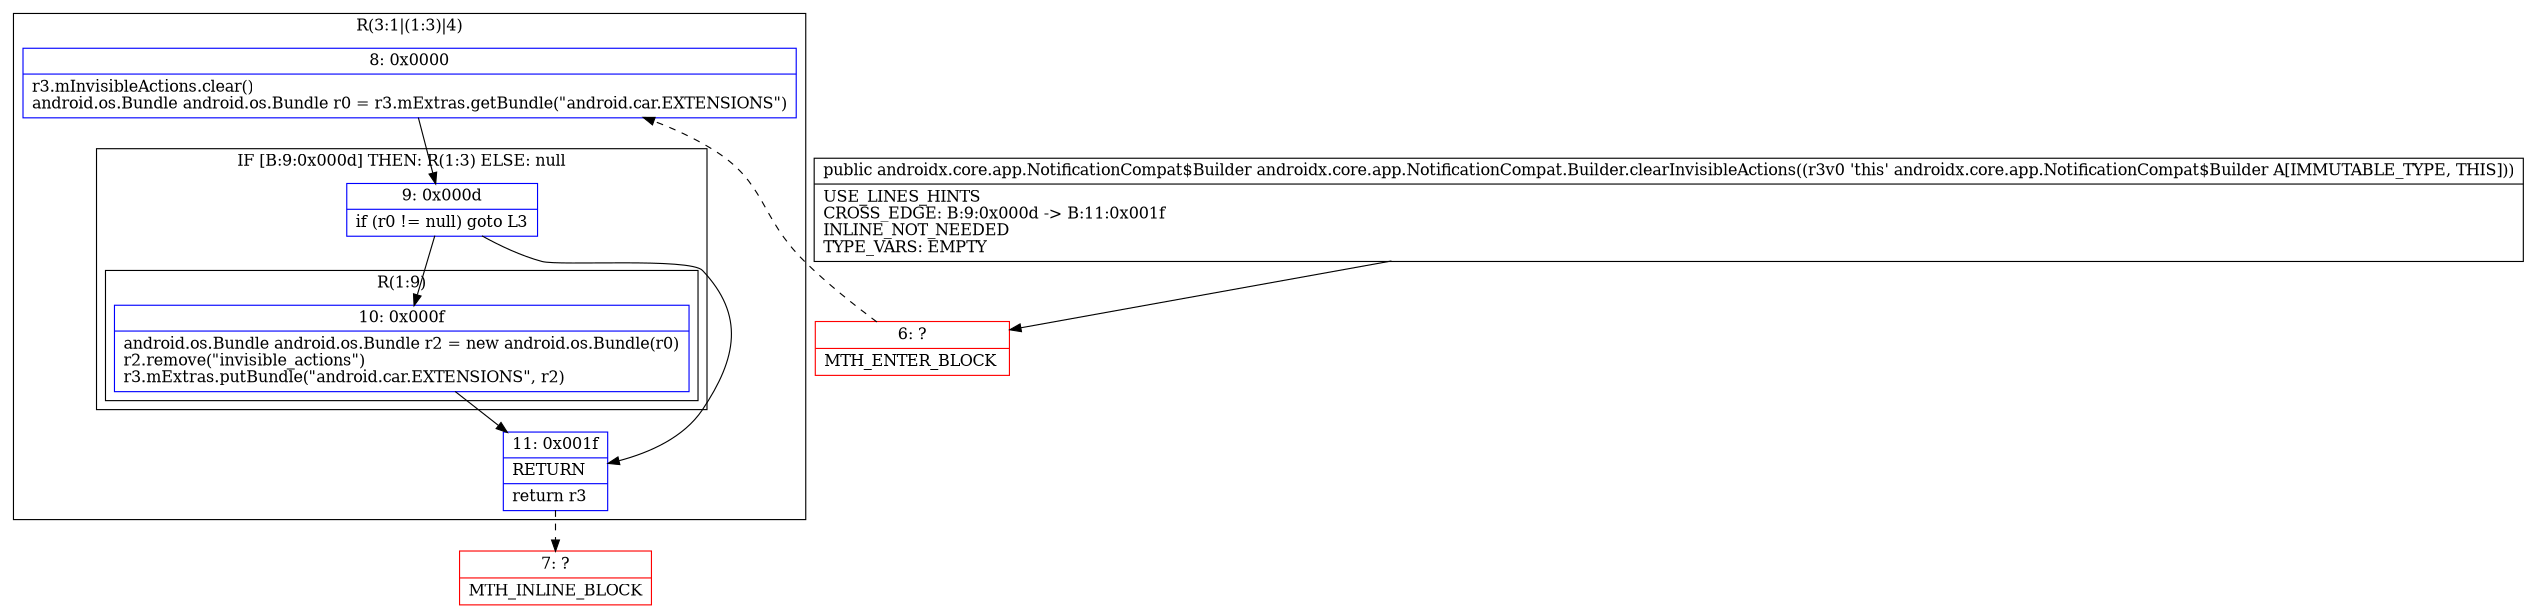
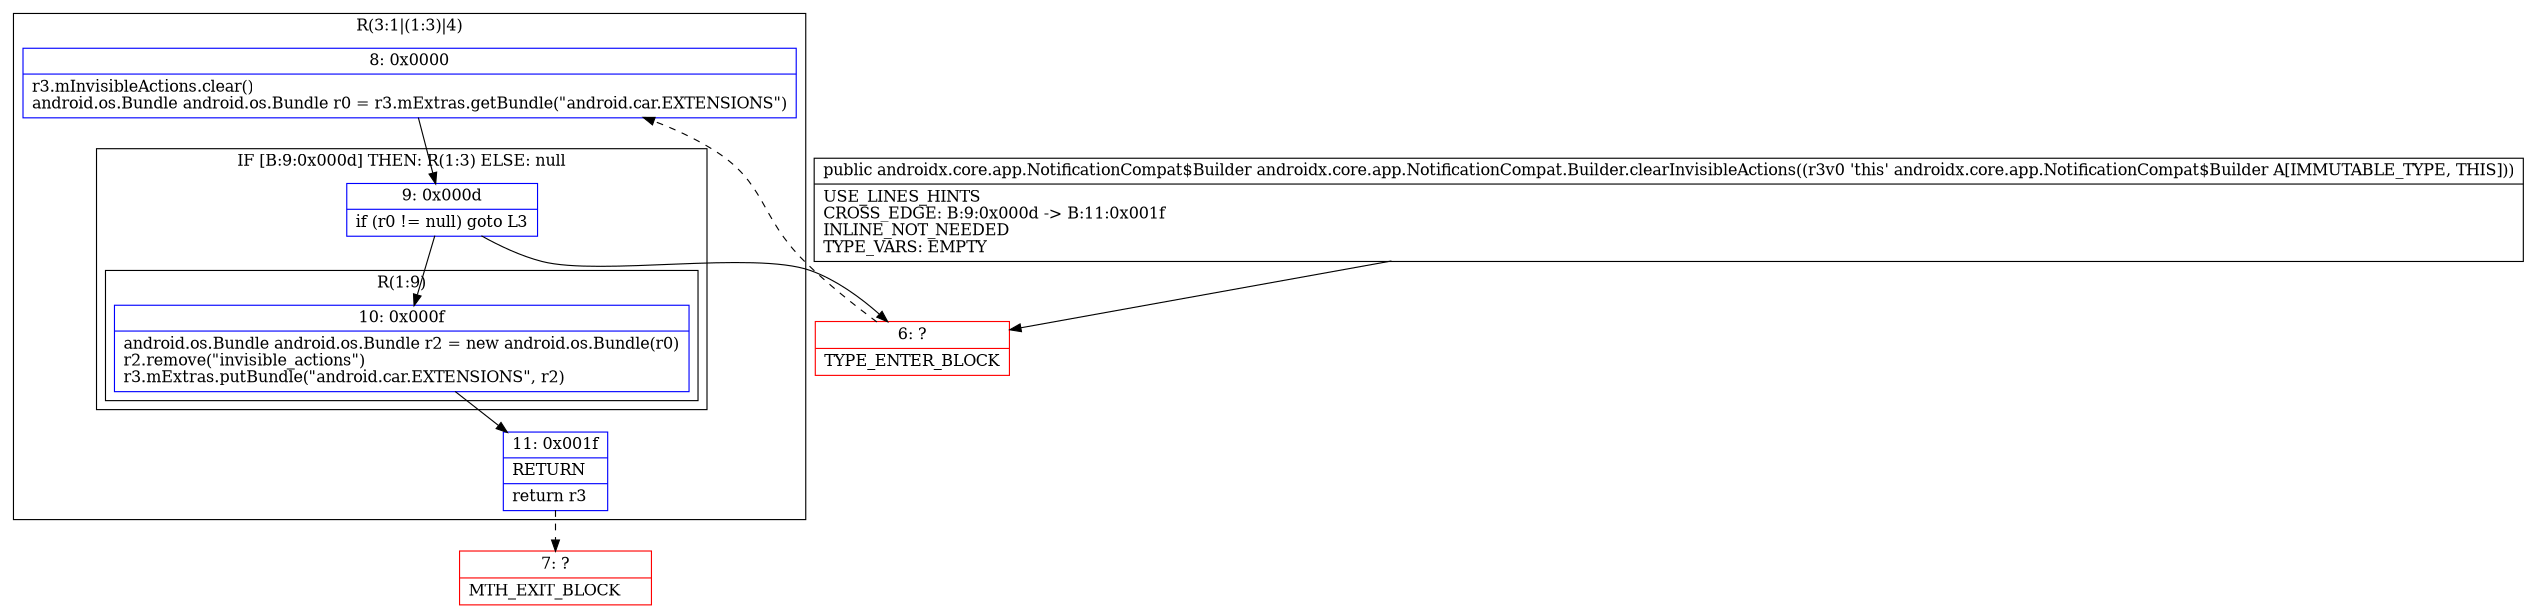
edge "9: 0x000d" -> "11: 0x001f": now "9: 0x000d" -> "6: ?"
node "6: ?": text "MTH_ENTER_BLOCK" -> "TYPE_ENTER_BLOCK"
node "7: ?": text "MTH_INLINE_BLOCK" -> "MTH_EXIT_BLOCK"
